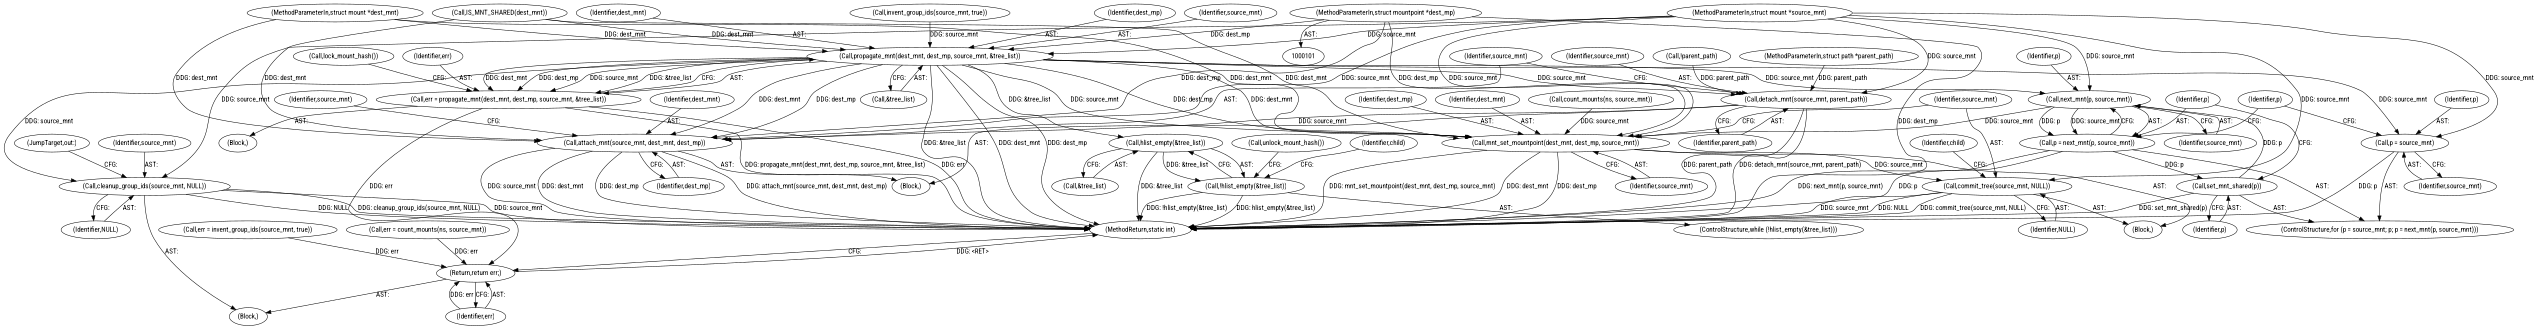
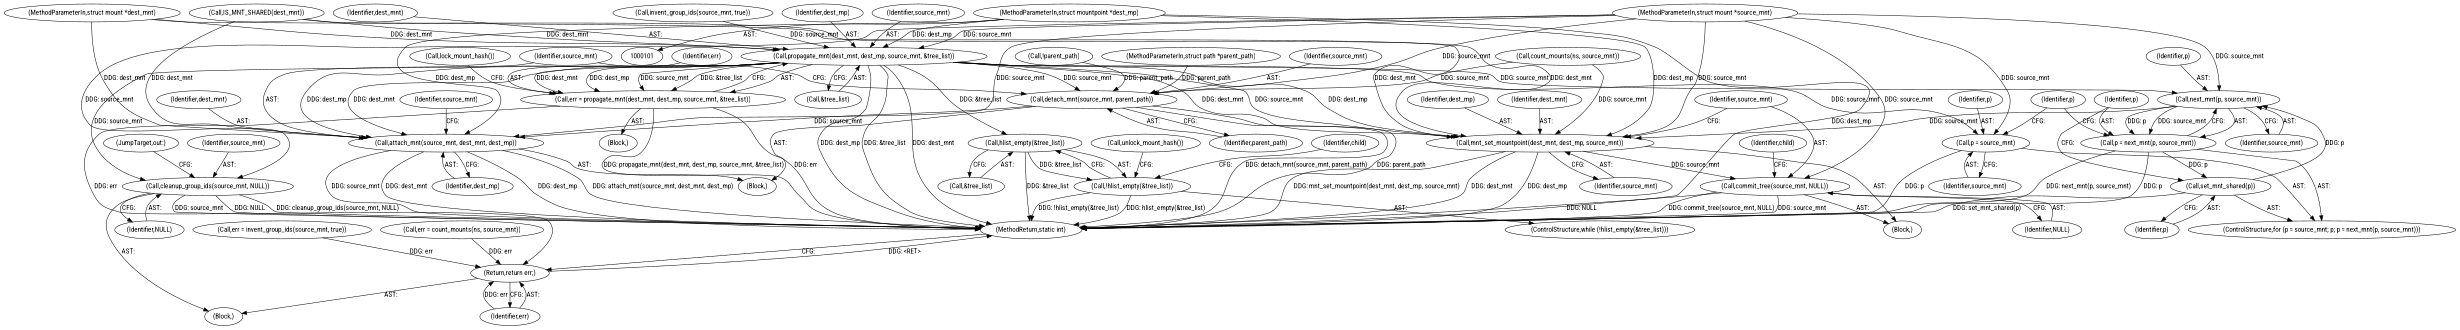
edge "(Call,count_mounts(ns, source_mnt))" -> "(Call,detach_mnt(source_mnt, parent_path))": added, label "DDG: source_mnt"
